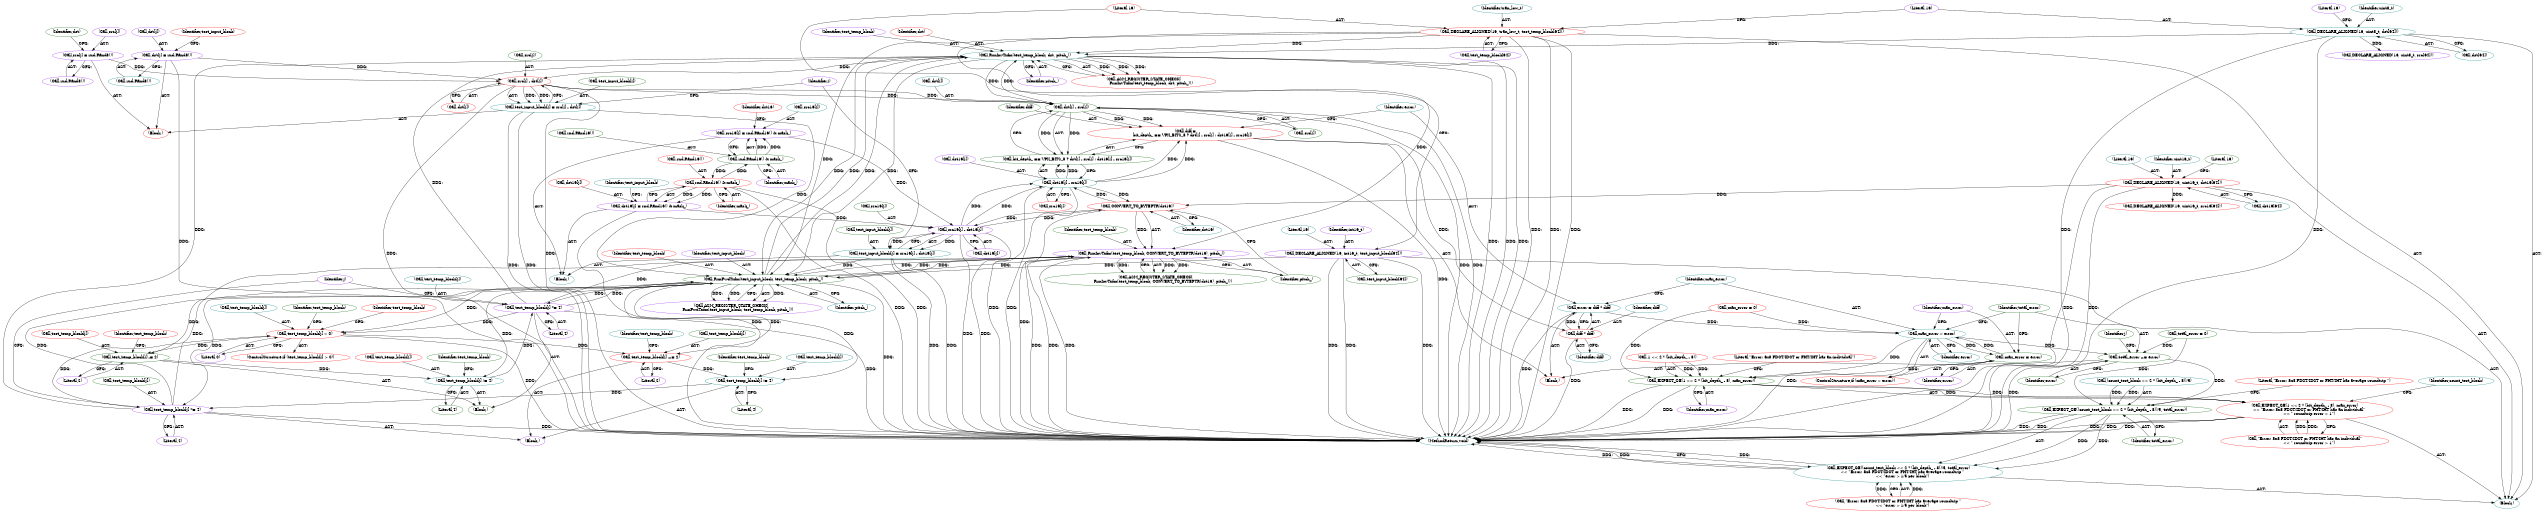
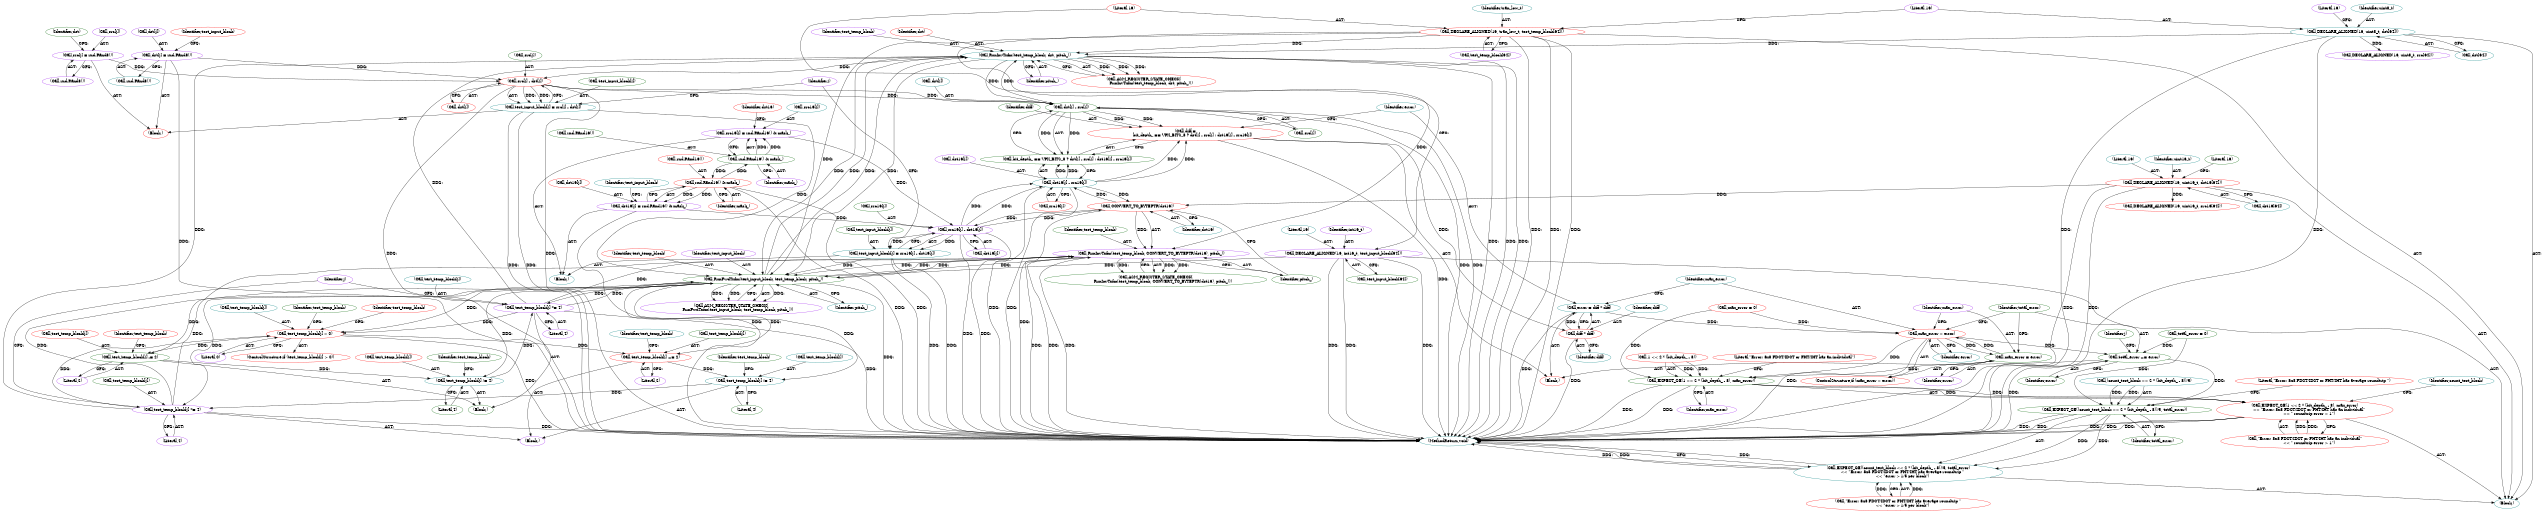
node "(Call,max_error < error)": color teal -> red
